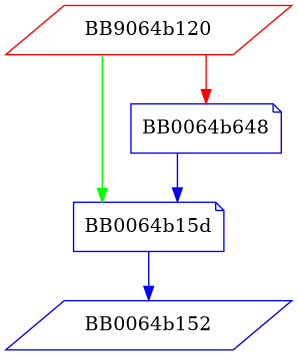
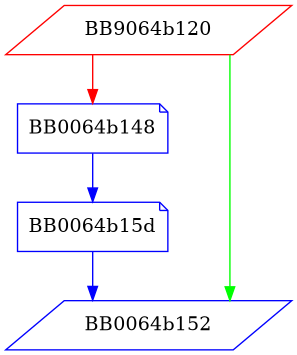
edge "BB9064b120" -> "BB0064b15d": now "BB9064b120" -> "BB0064b152"
node "BB0064b648": label "BB0064b648" -> "BB0064b148"
